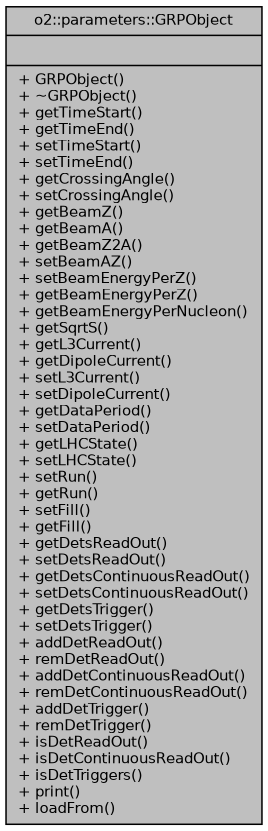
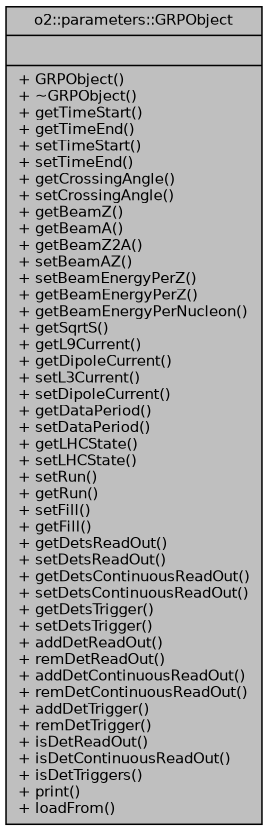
node "o2::parameters::GRPObject": text "+ getL3Current()" -> "+ getL9Current()"
